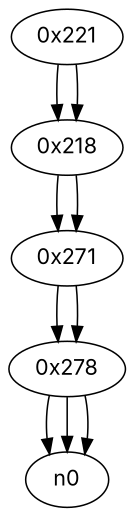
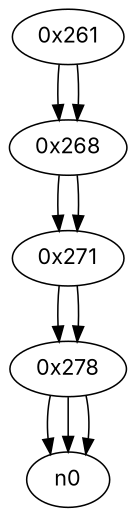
node "0x221": label "0x221" -> "0x261"
node "0x218": label "0x218" -> "0x268"
